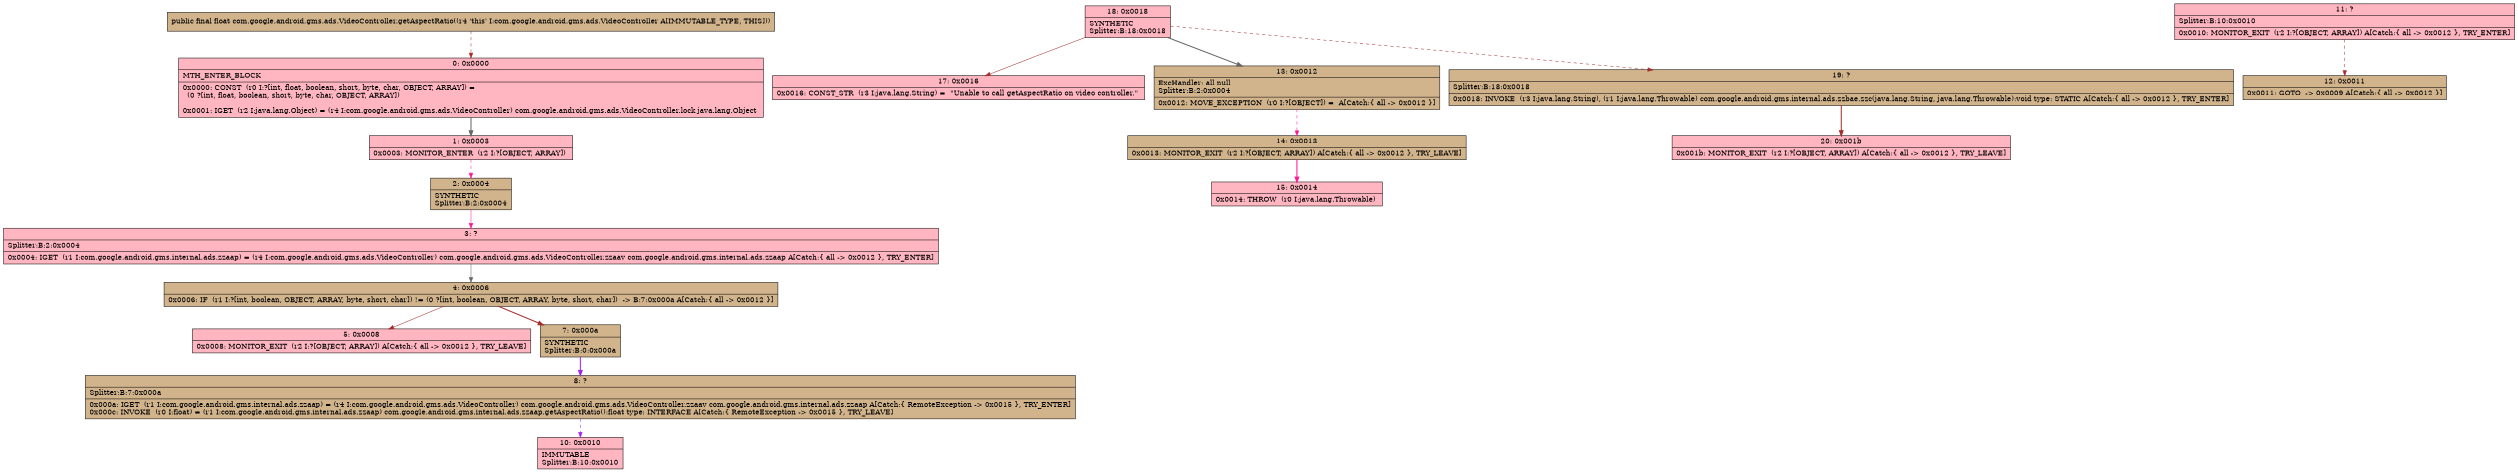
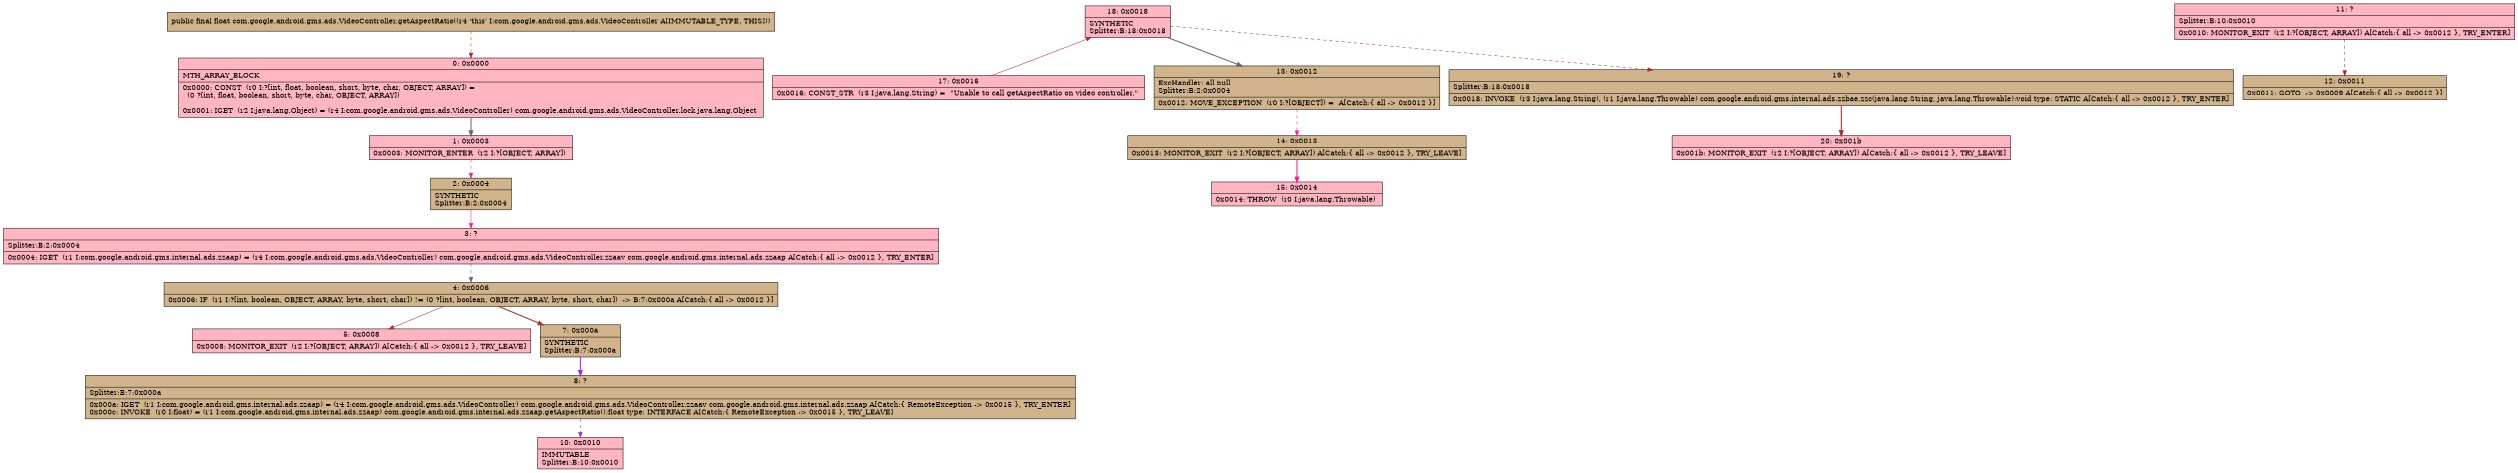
edge "18: 0x0018" -> "17: 0x0016": reversed
node "0: 0x0000": text "MTH_ENTER_BLOCK" -> "MTH_ARRAY_BLOCK"
edge "3: ?" -> "4: 0x0006": style solid -> dashed
node "7: 0x000a": text "Splitter:B:0:0x000a" -> "Splitter:B:7:0x000a"
